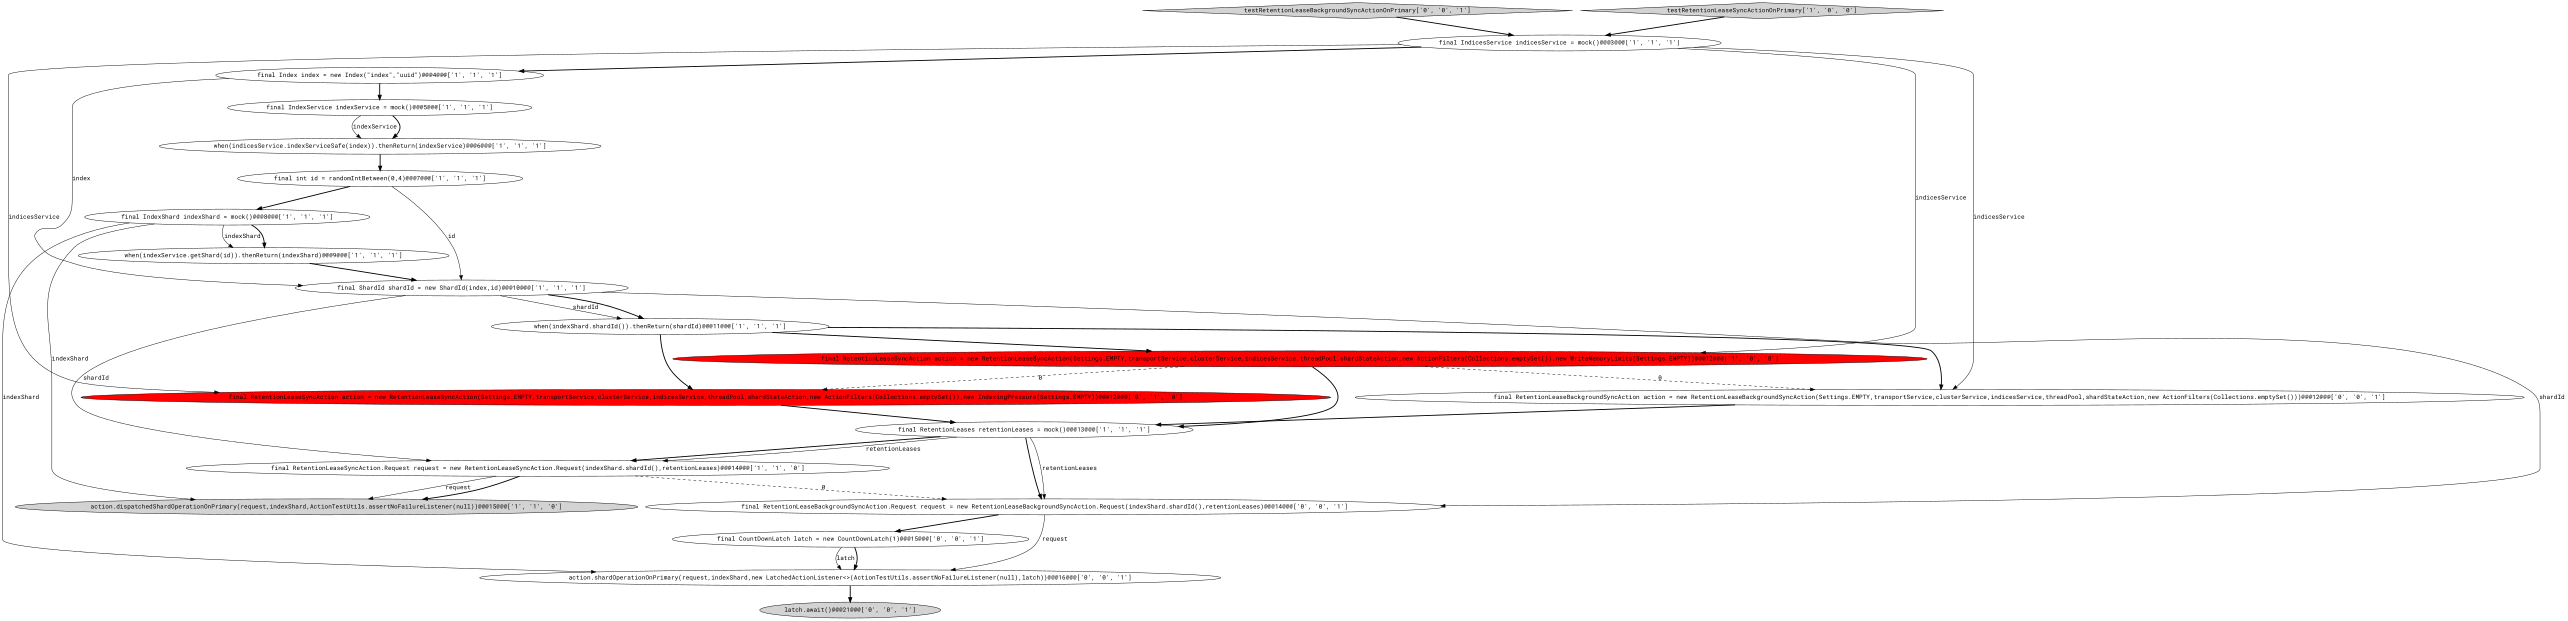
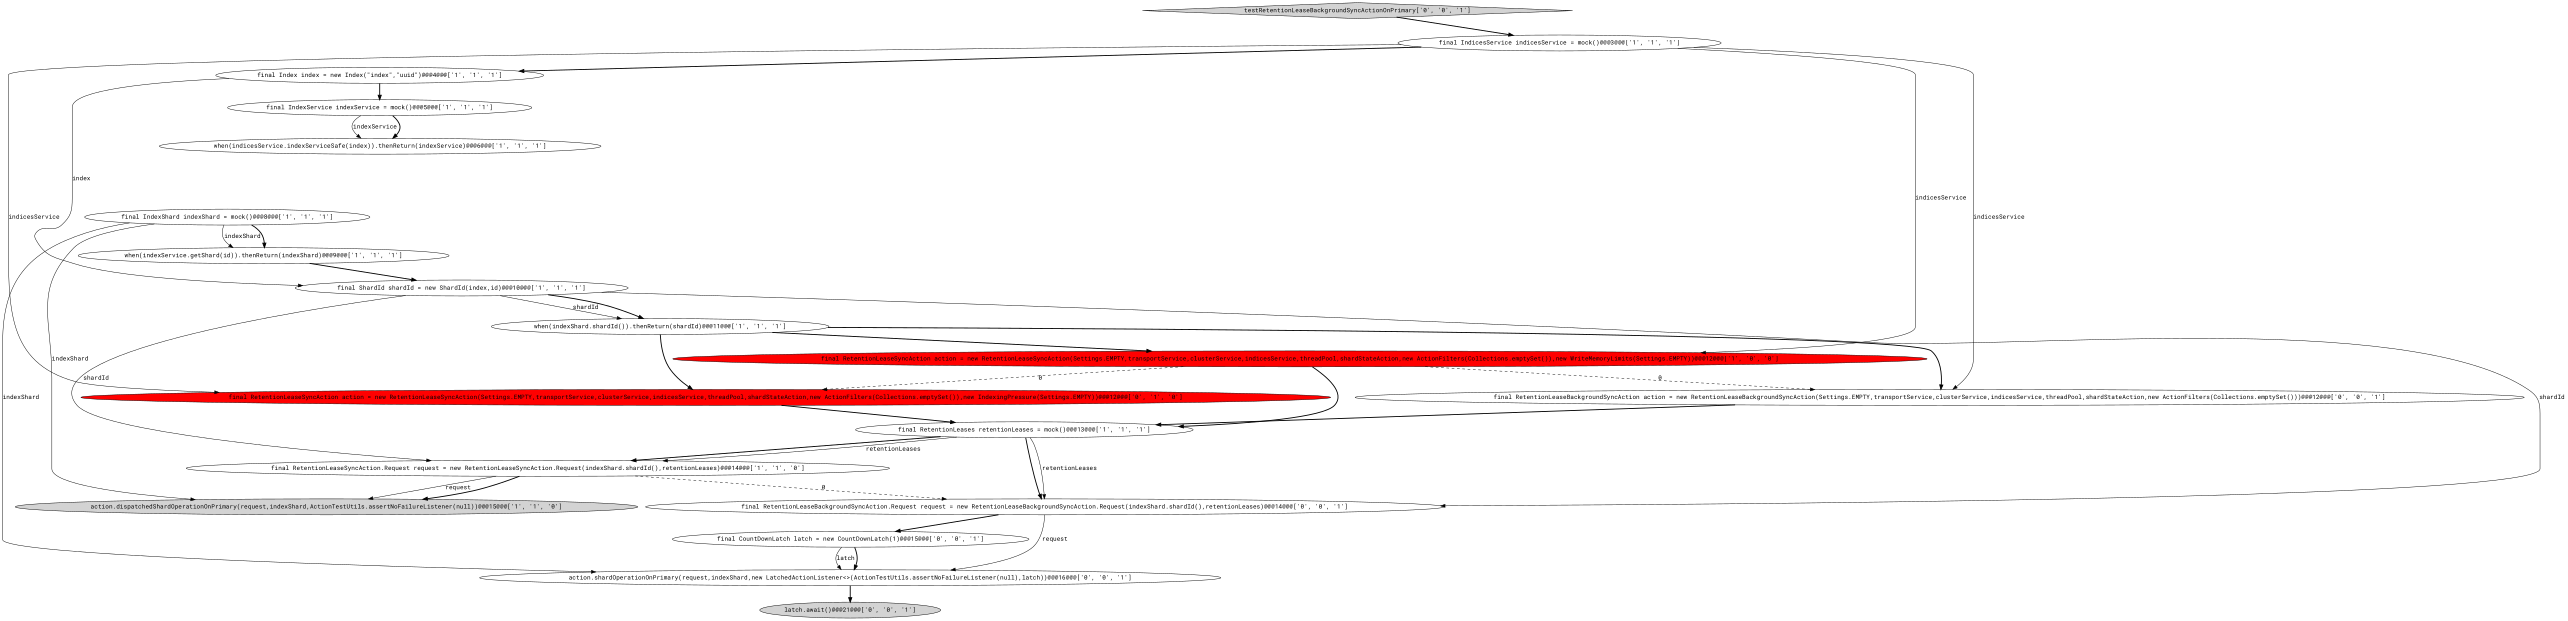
node "testRetentionLeaseSyncActionOnPrimary['1', '0', '0']": removed
node "final int id = randomIntBetween(0,4)@@@7@@@['1', '1', '1']": removed
